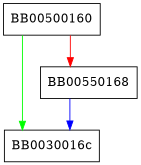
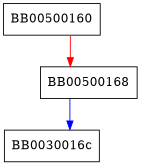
edge "BB00500160" -> "BB0030016c": removed
node "BB00550168": label "BB00550168" -> "BB00500168"
